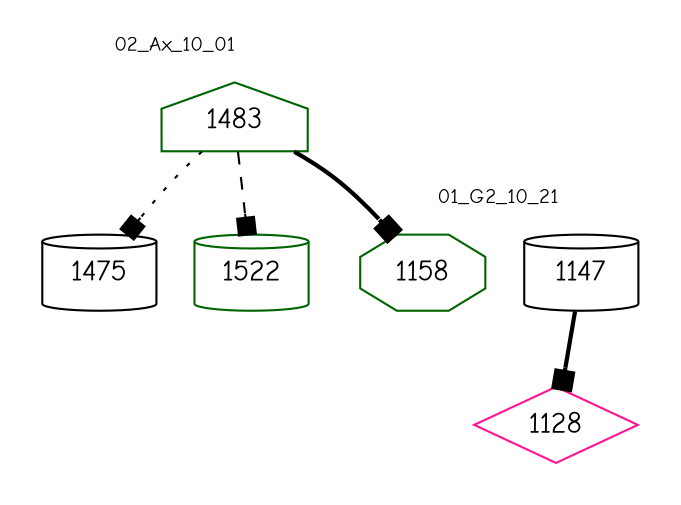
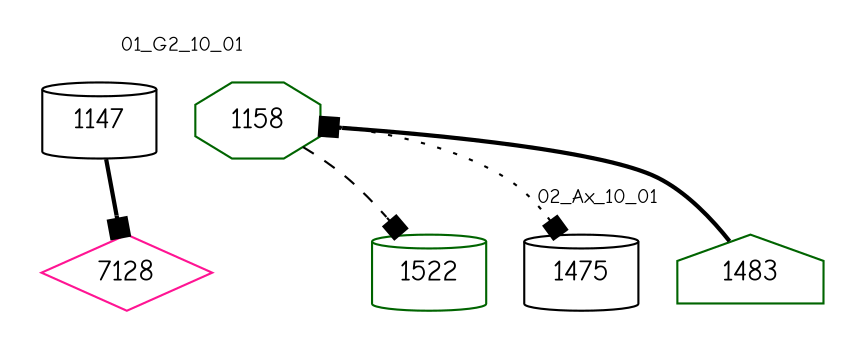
edge "1483" -> "1522": now "1158" -> "1522"
edge "1483" -> "1475": now "1158" -> "1475"
cluster "01_G2_10_21": label "01_G2_10_21" -> "01_G2_10_01"
node "1128": label "1128" -> "7128"
